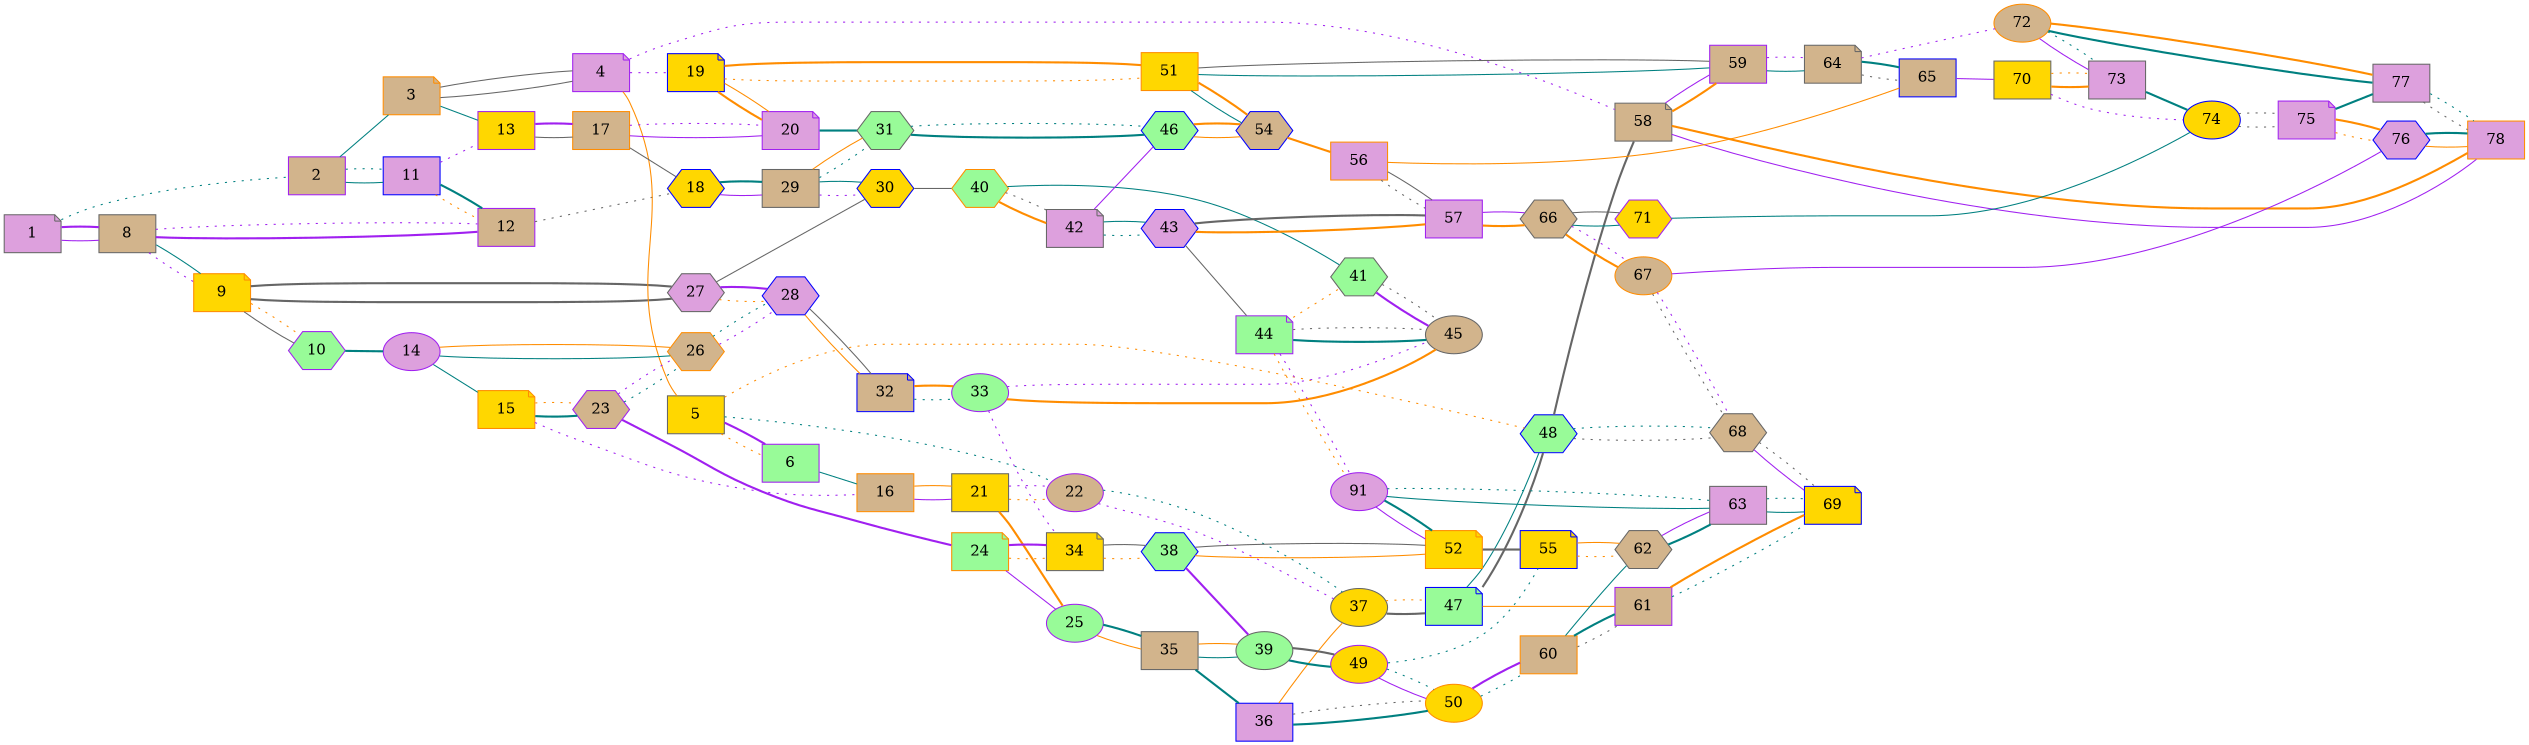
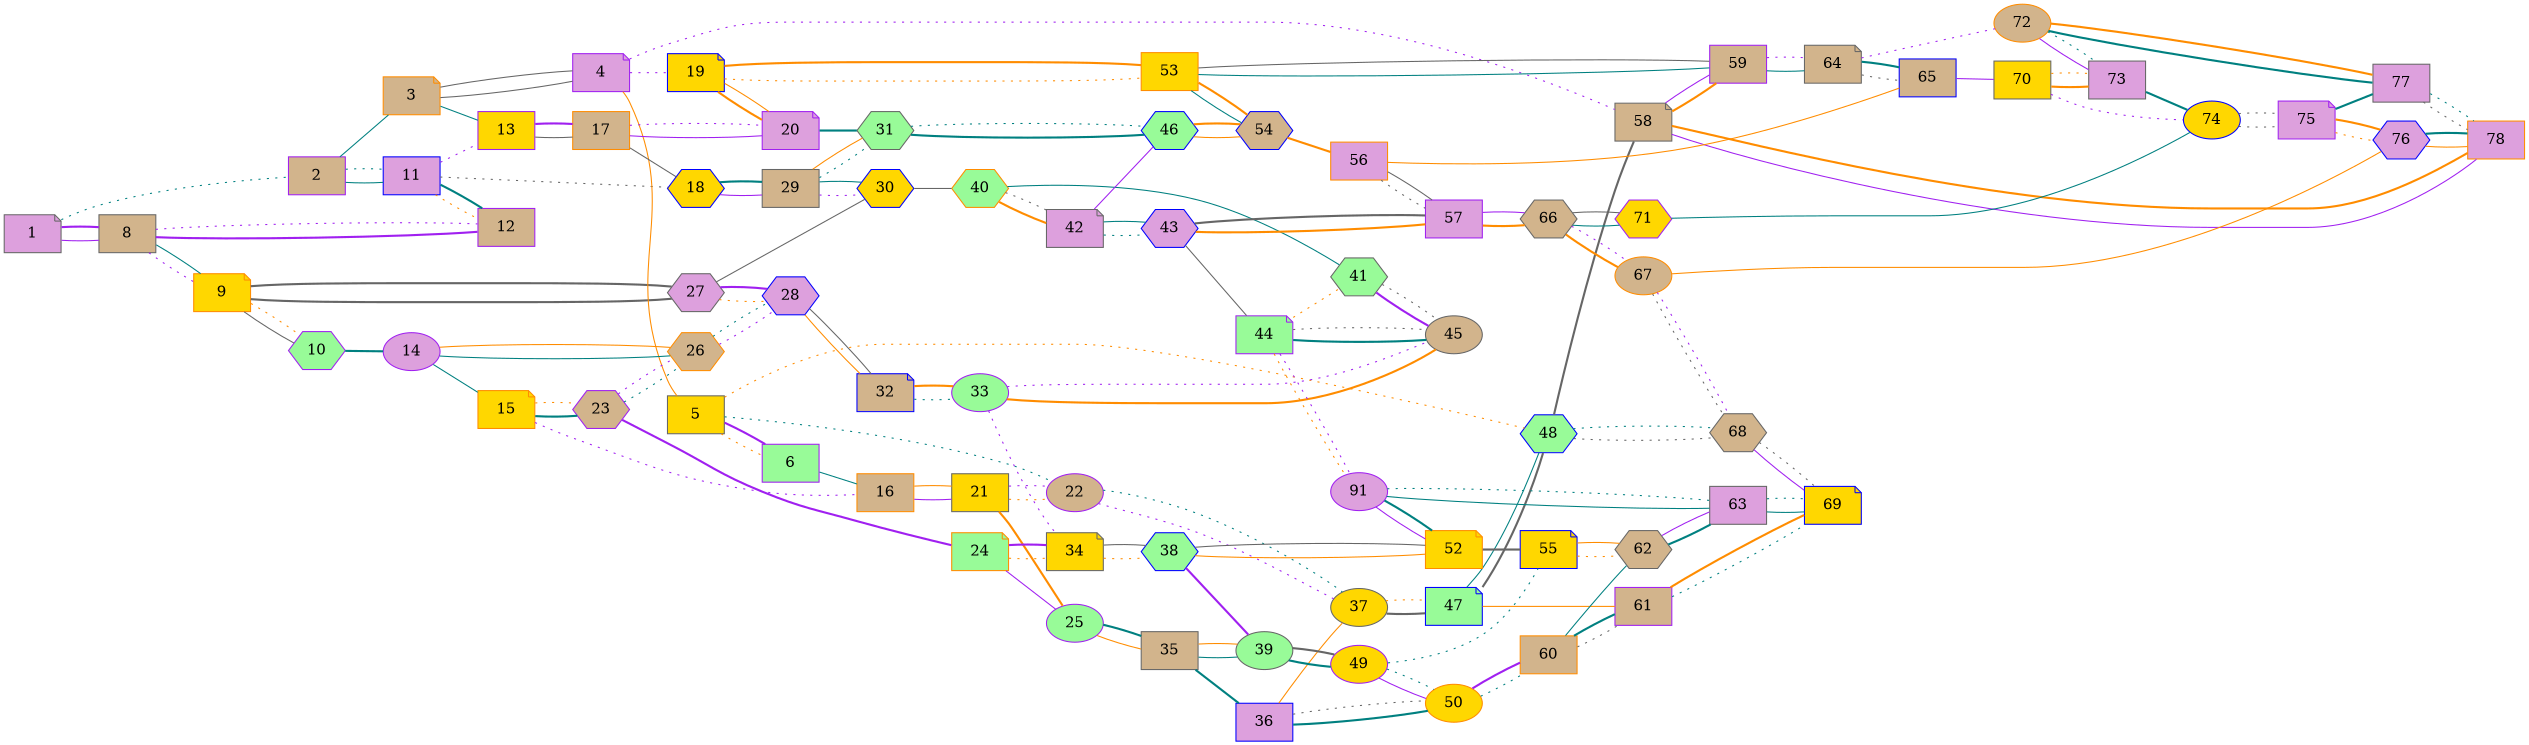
node "51": label "51" -> "53"
edge "18" -- "12": now "18" -- "11"
edge "76" -- "67": color purple -> darkorange
